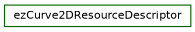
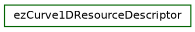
node "ezCurve2DResourceDescriptor": label "ezCurve2DResourceDescriptor" -> "ezCurve1DResourceDescriptor"
